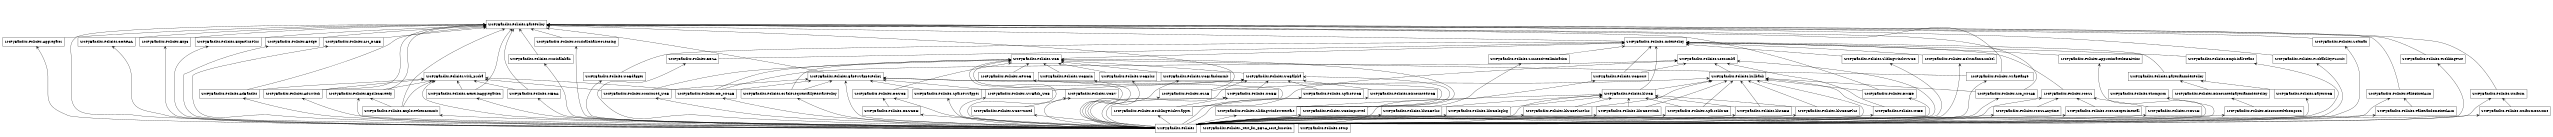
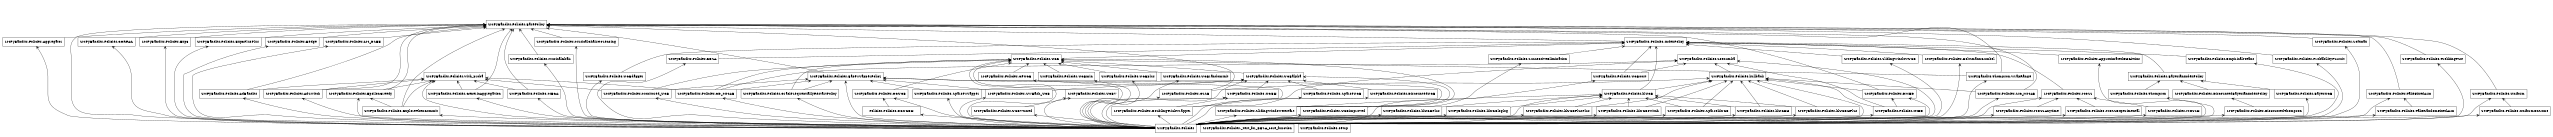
node "SMPyBandits.Policies.WrapRange": label "SMPyBandits.Policies.WrapRange" -> "SMPyBandits.Thompson.WrapRange"
edge "SMPyBandits.Policies.Thompson" -> "SMPyBandits.Policies.BayesianIndexPolicy": added
edge "SMPyBandits.Policies.IMED" -> "SMPyBandits.Policies.DMED": added
node "SMPyBandits.Policies.OCUCBH": label "SMPyBandits.Policies.OCUCBH" -> "Policies.Policies.OCUCBH"
